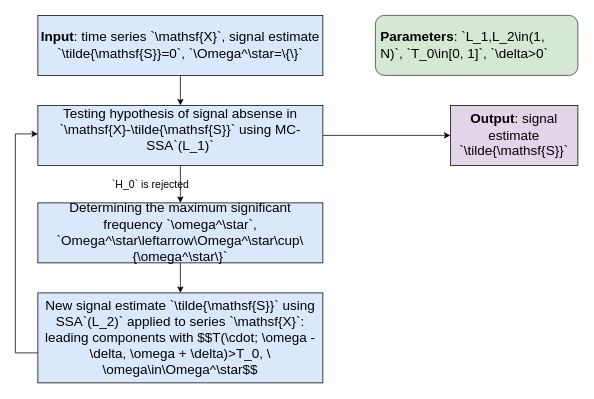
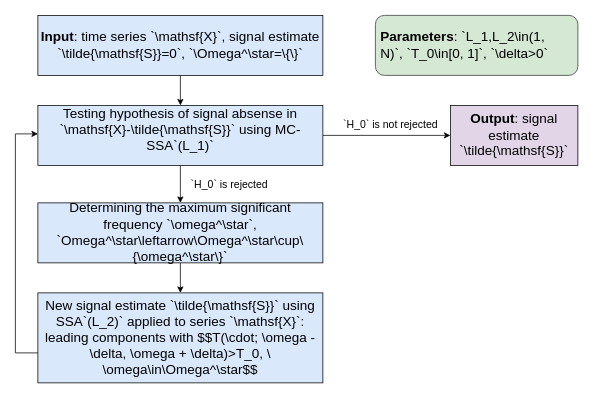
node "`H_0` is not rejected": added
node "`H_0` is rejected": moved (150, 184) -> (229, 184)
